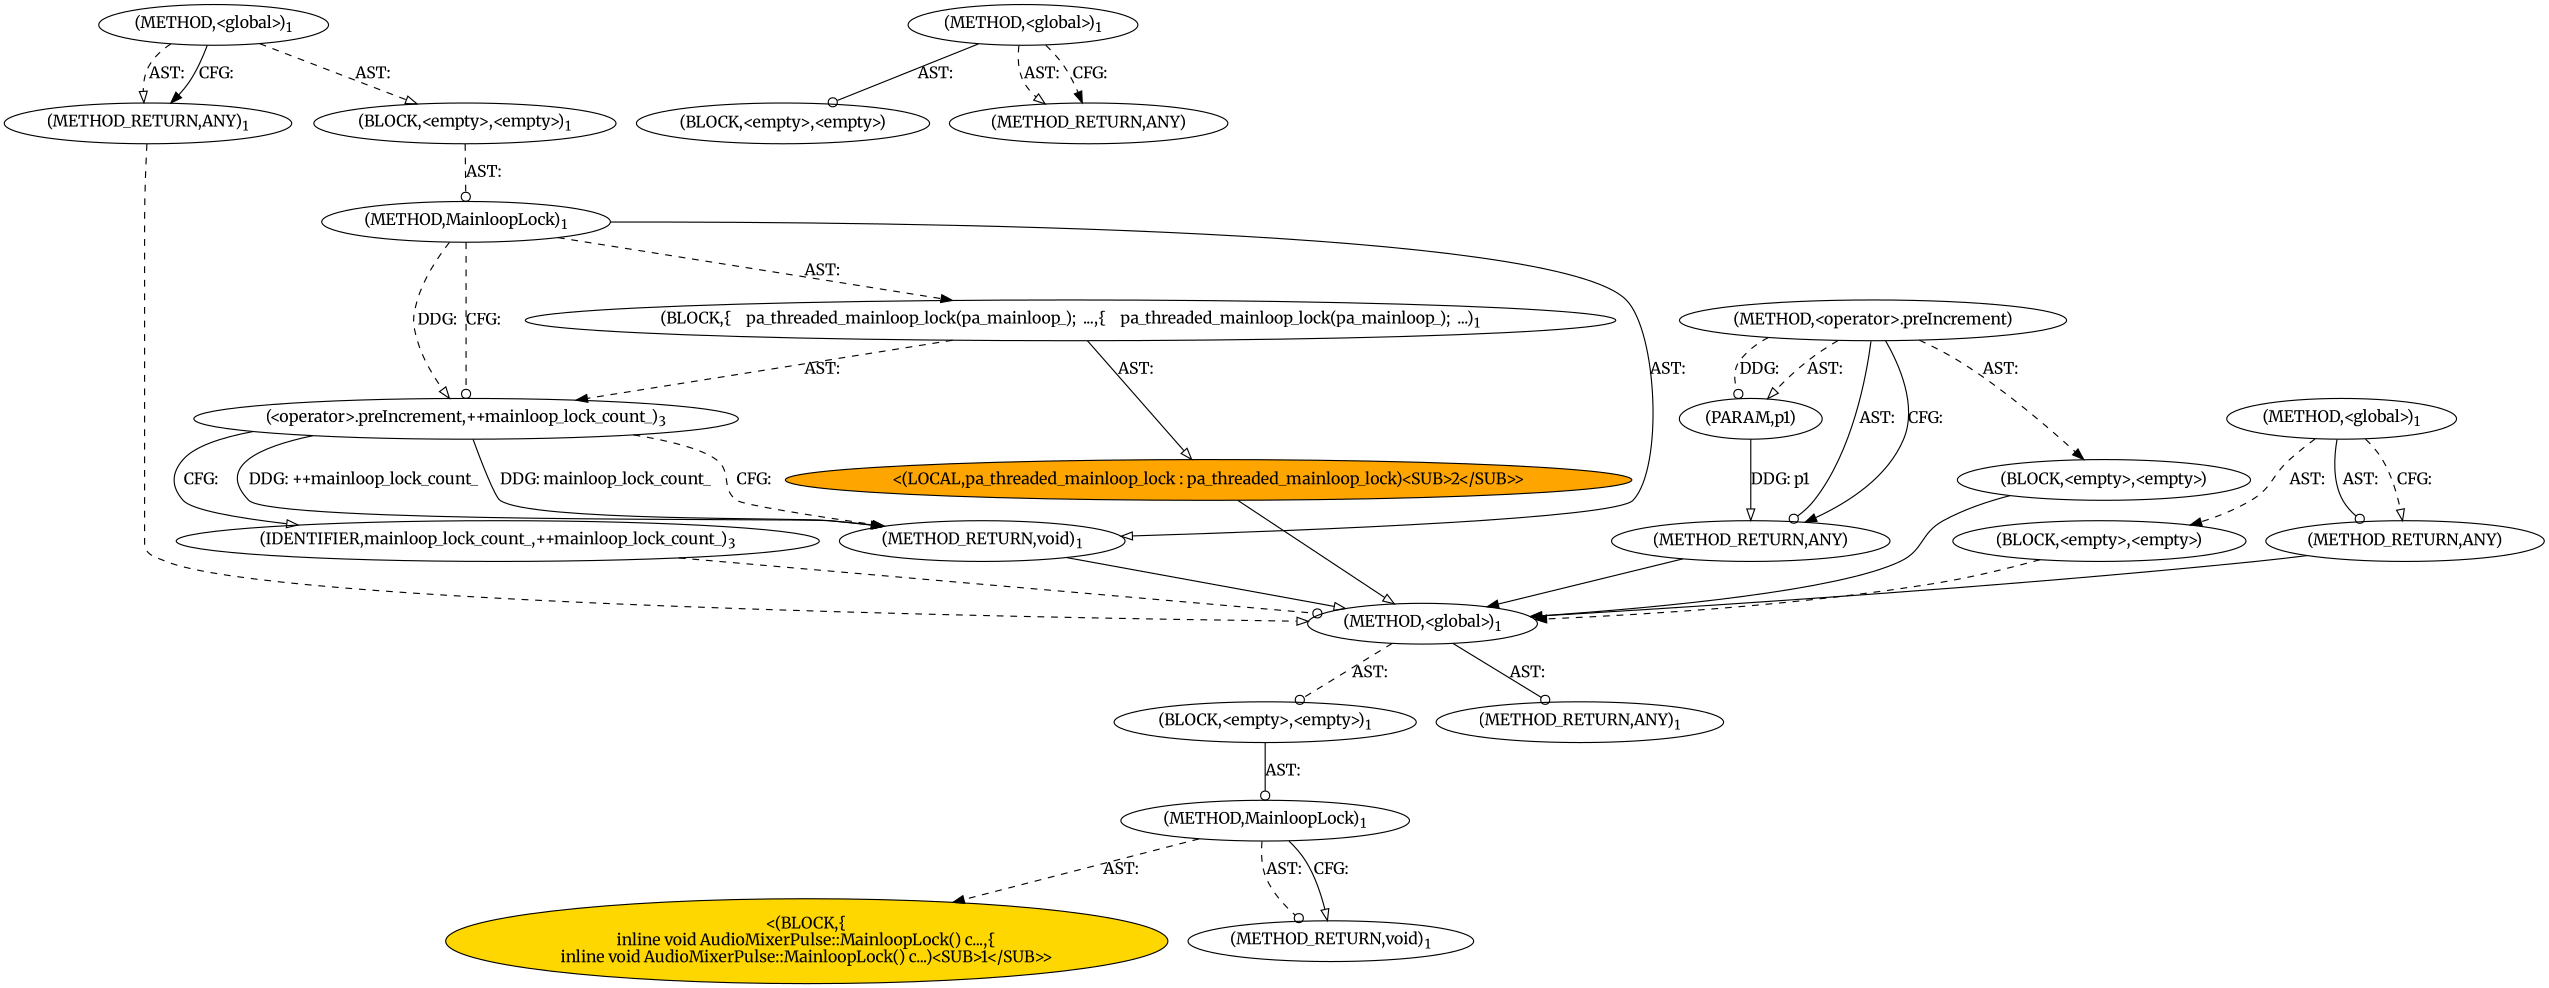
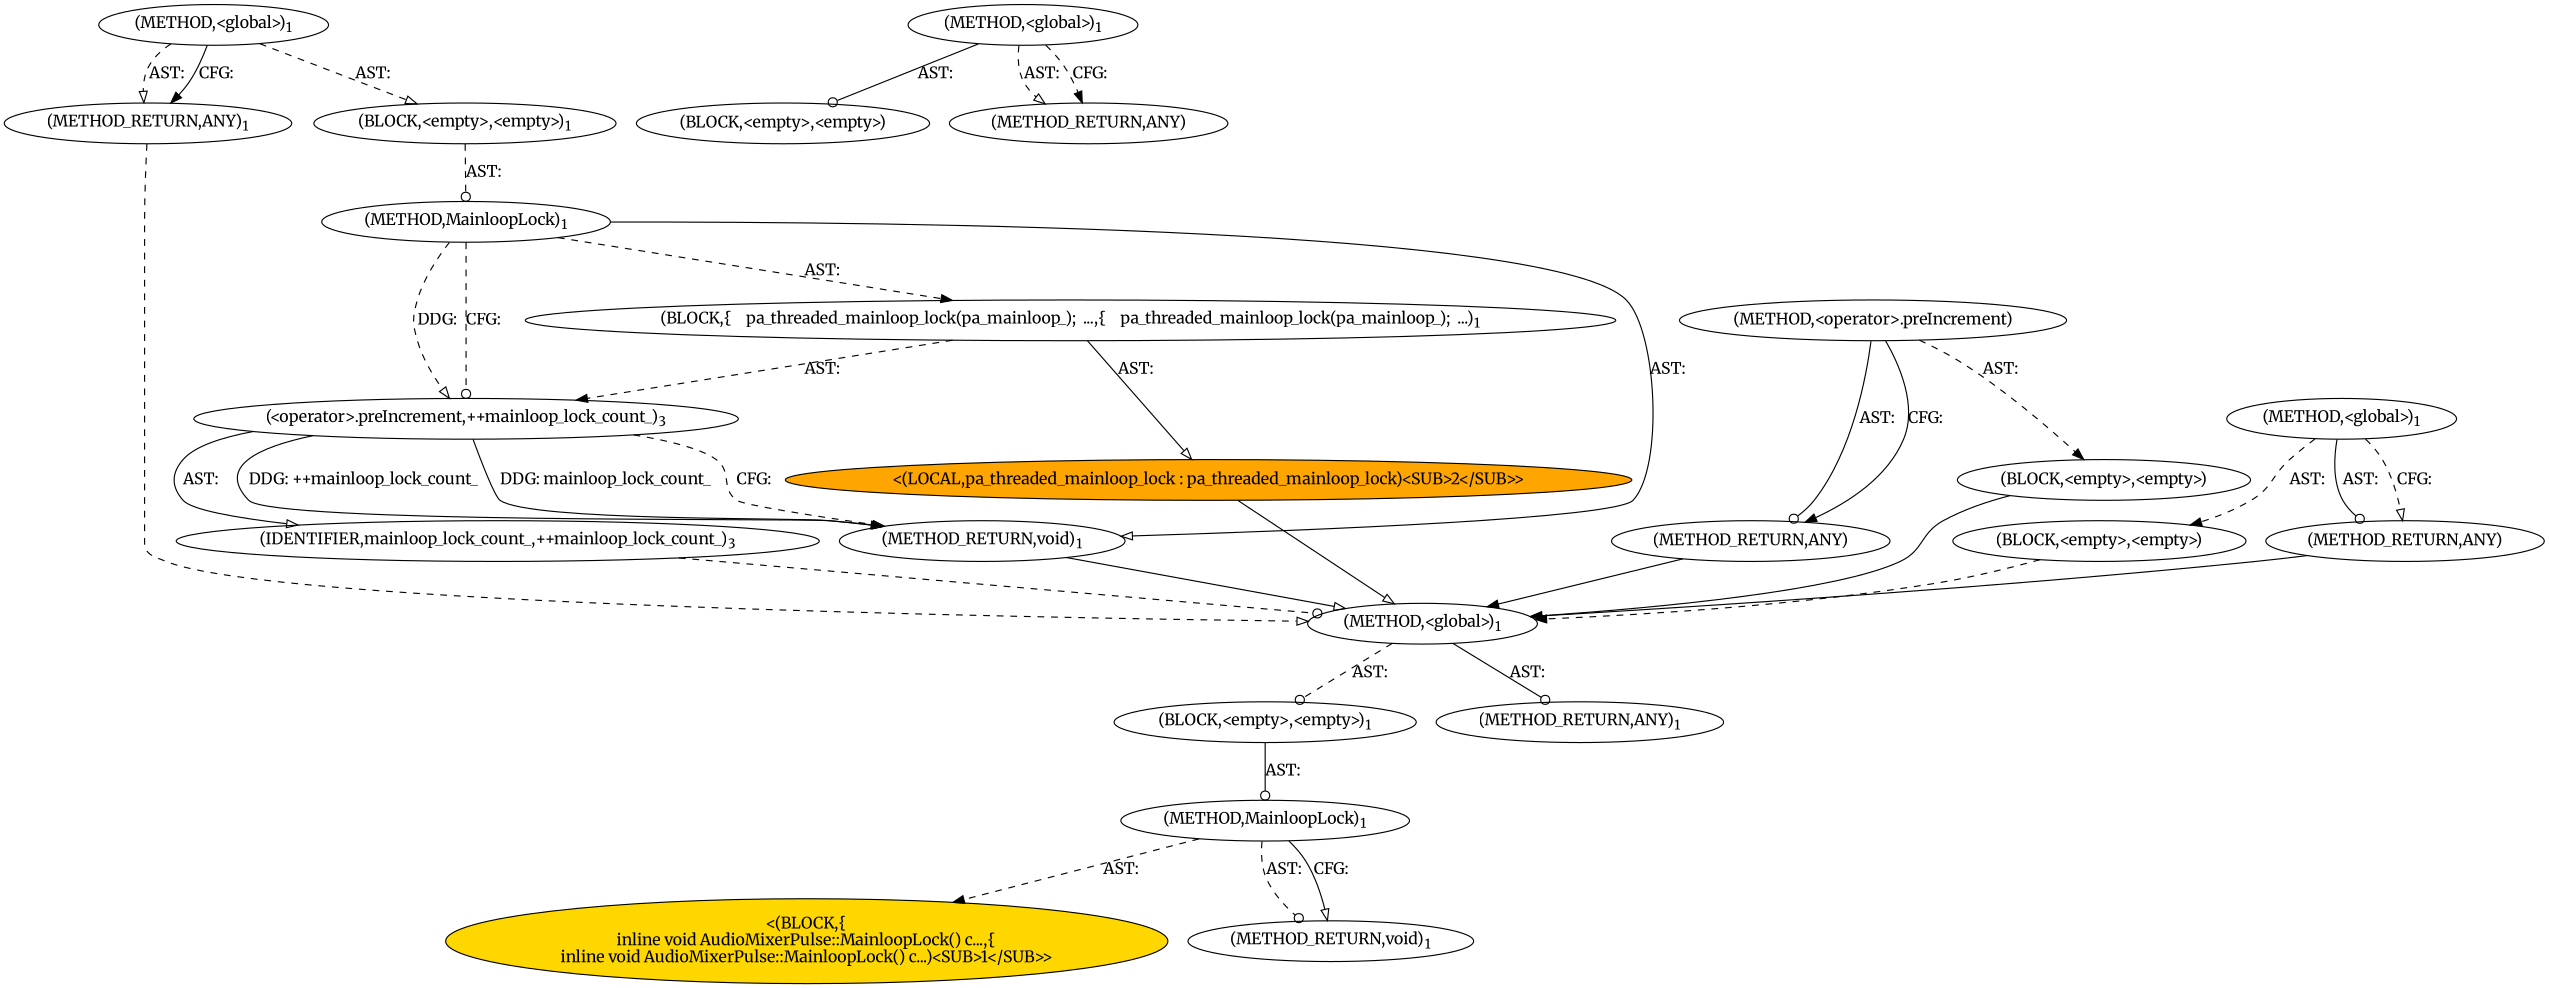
node "(PARAM,p1)": removed
edge "(<operator>.preIncrement,++mainloop_lock_count_)" -> "(IDENTIFIER,mainloop_lock_count_,++mainloop_lock_count_)": label "CFG: " -> "AST: "
